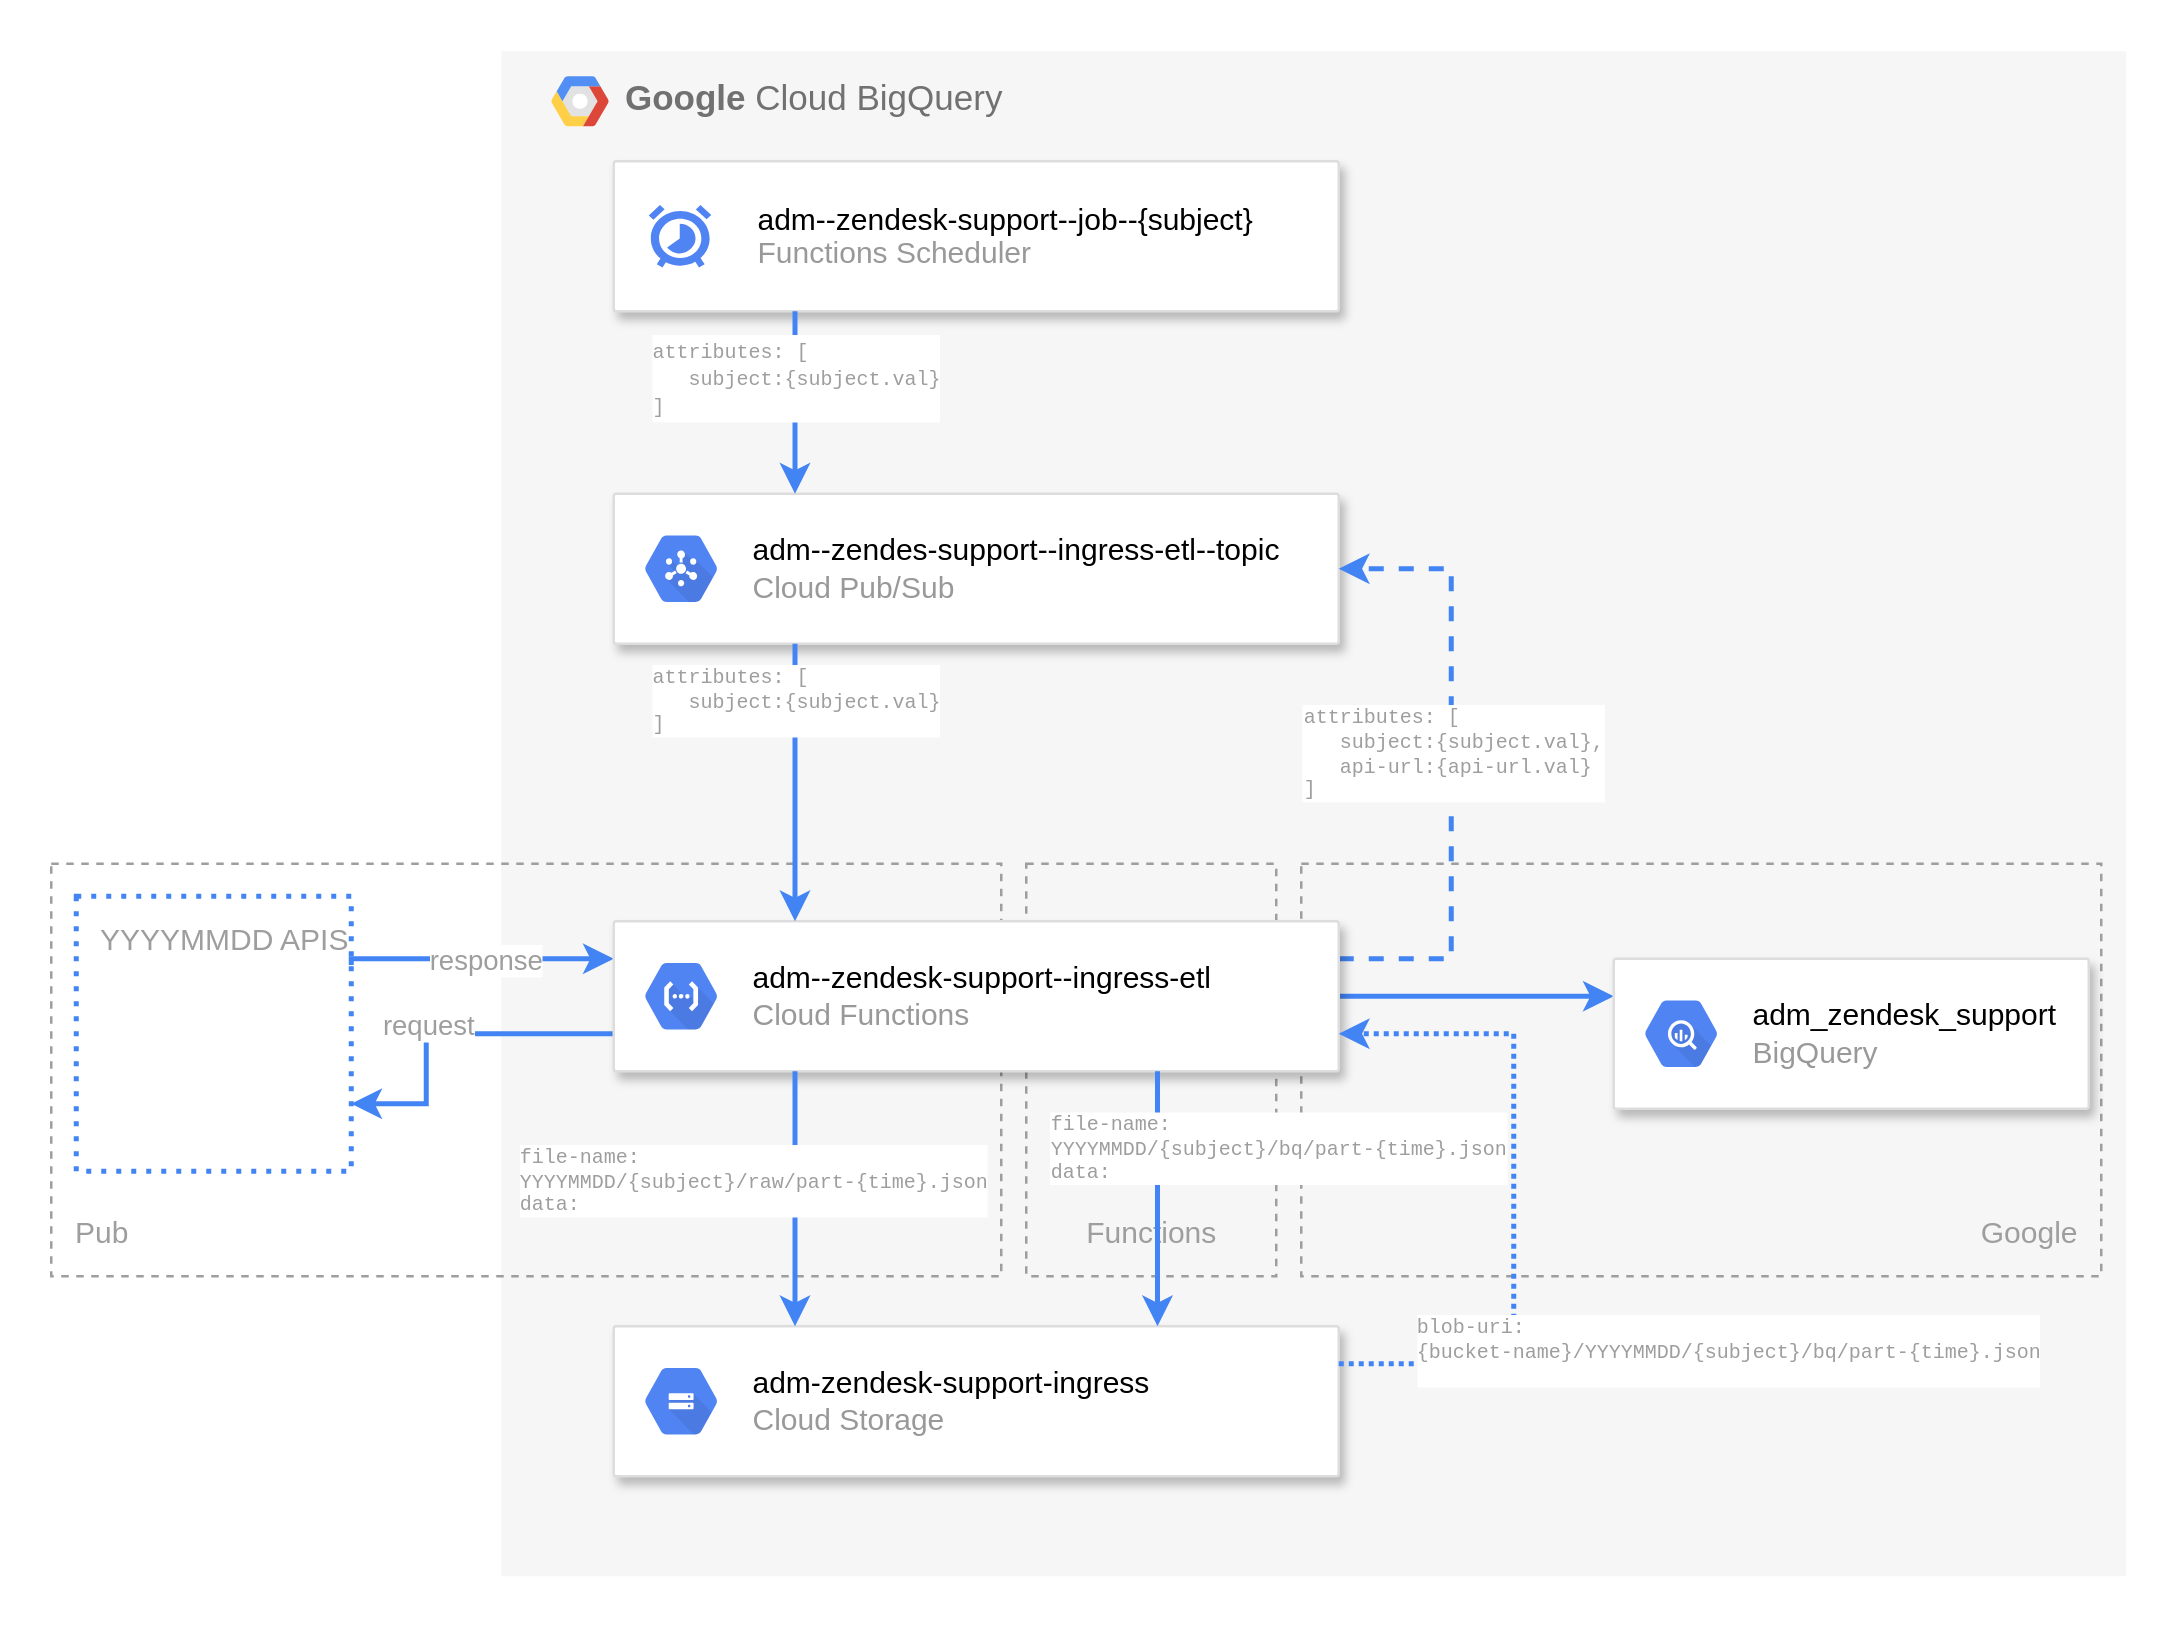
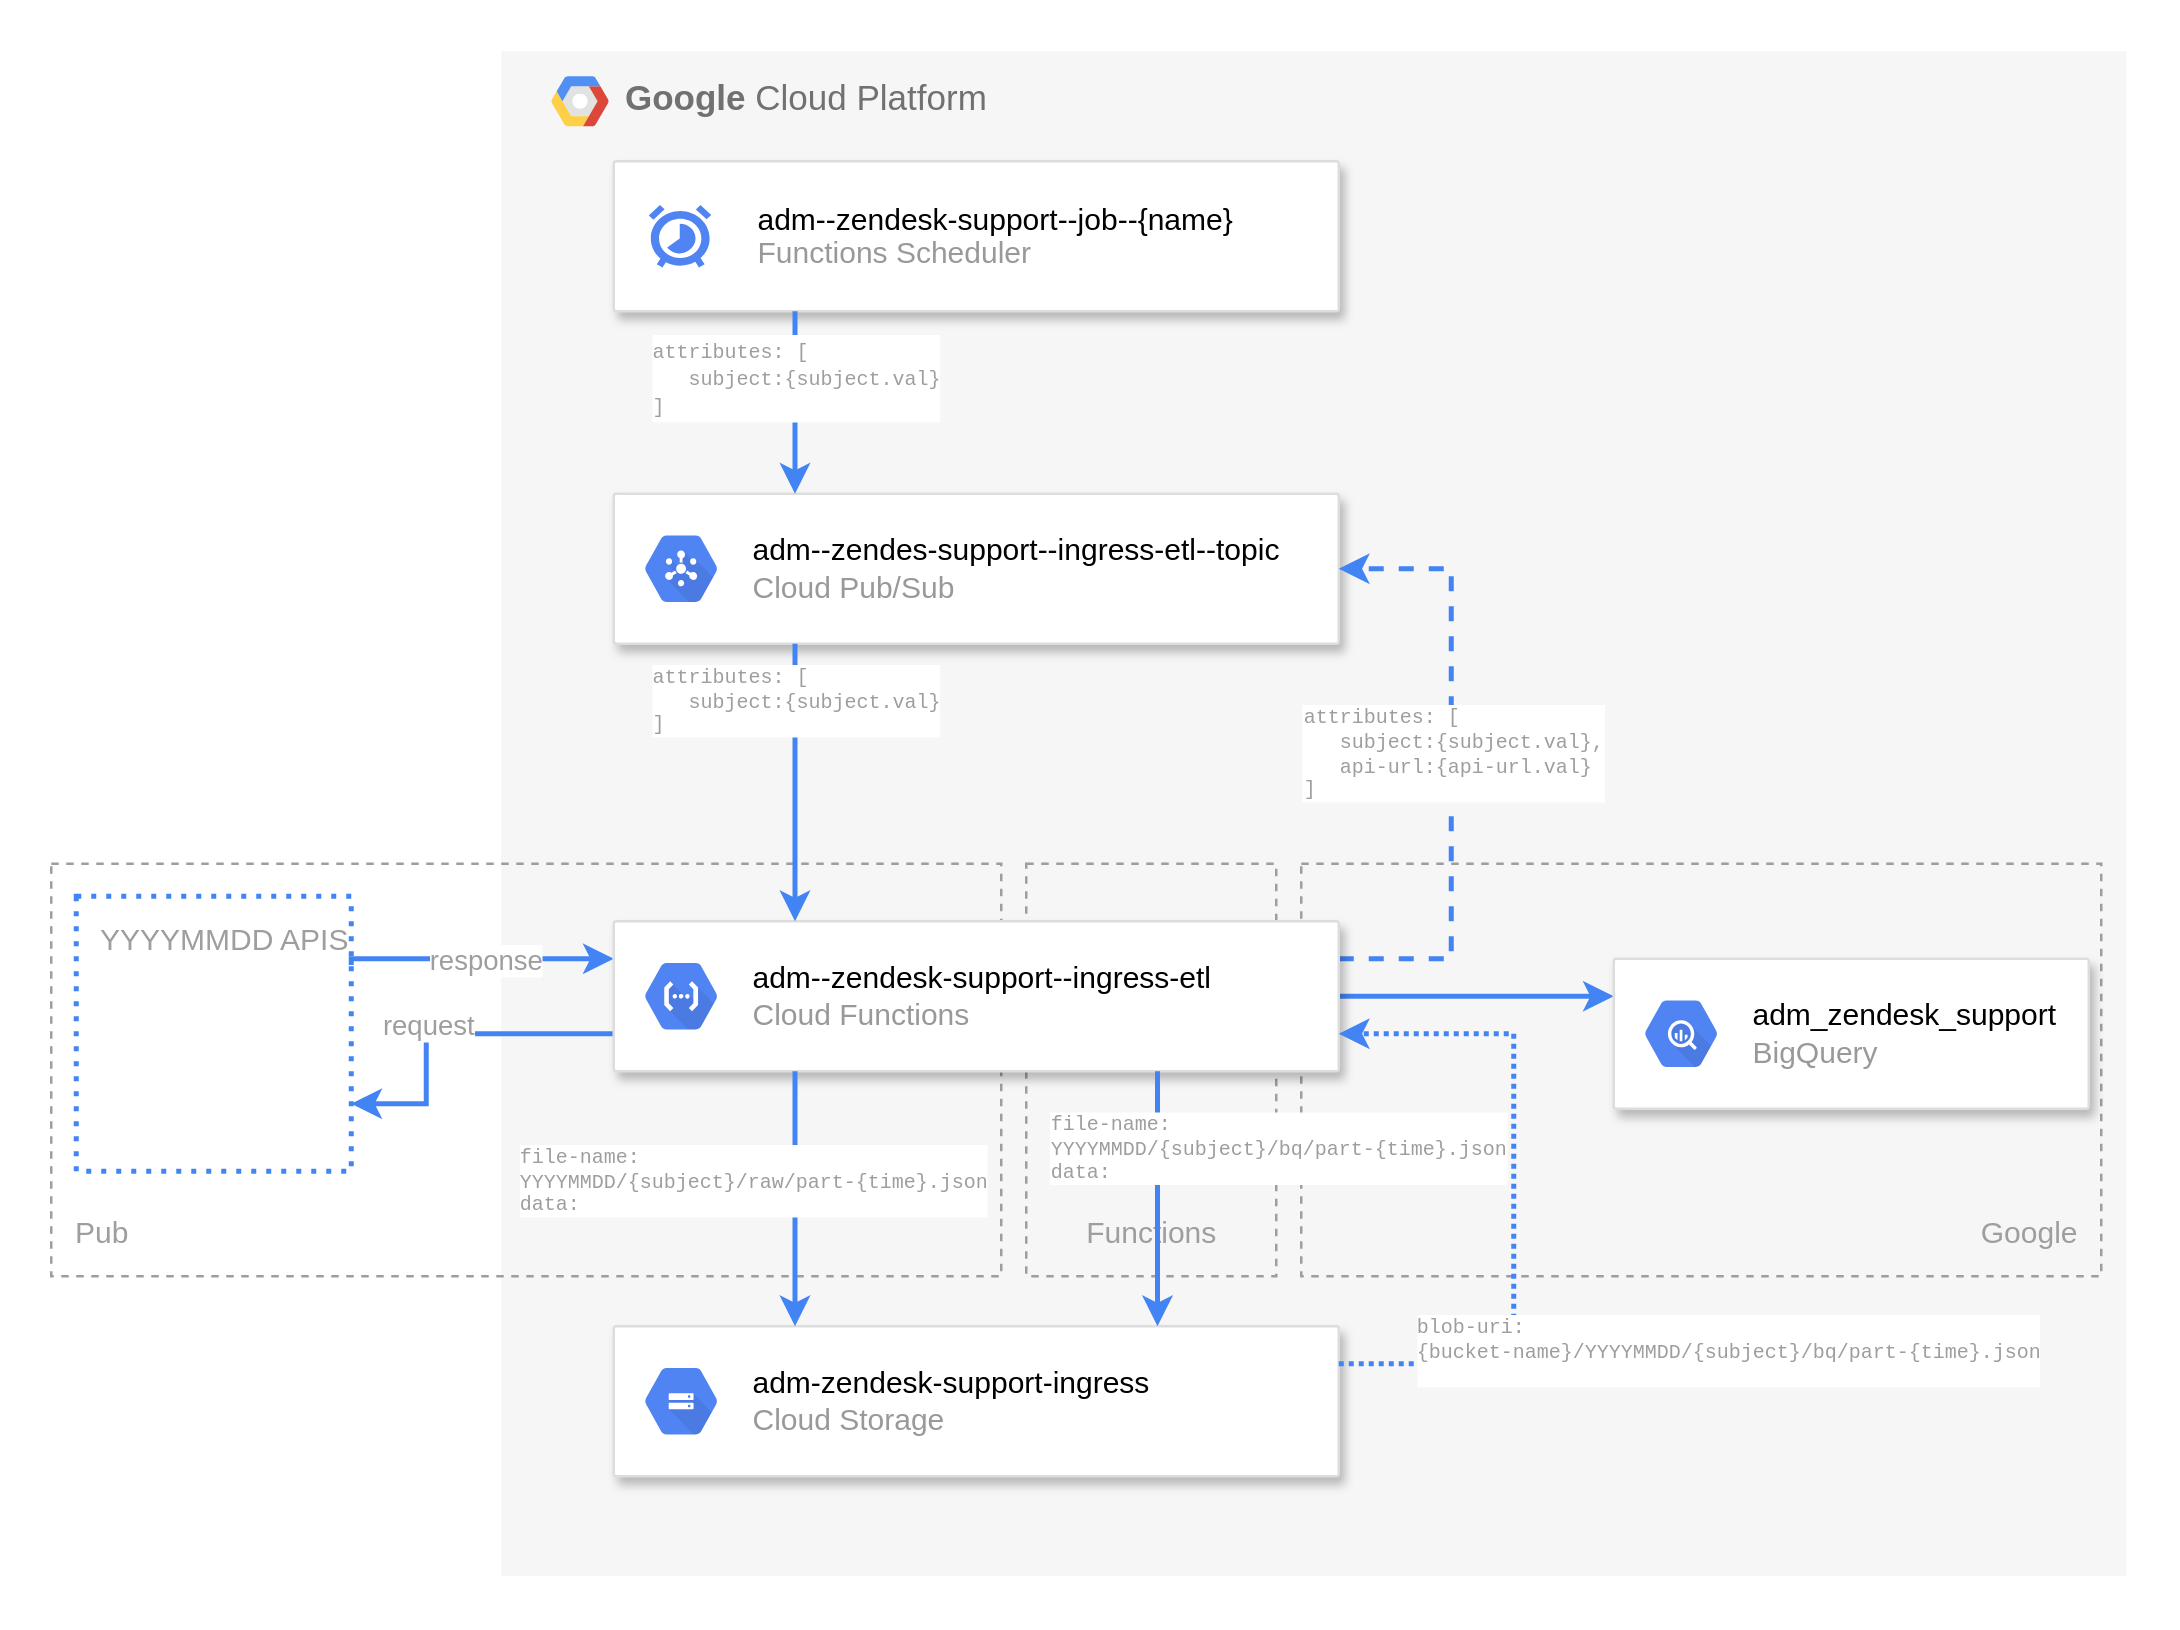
node "Google Cloud BigQuery": label "Google Cloud BigQuery" -> "Google Cloud Platform"
node "adm--zendesk-support--job--{subject}": label "adm--zendesk-support--job--{subject}" -> "adm--zendesk-support--job--{name}"
